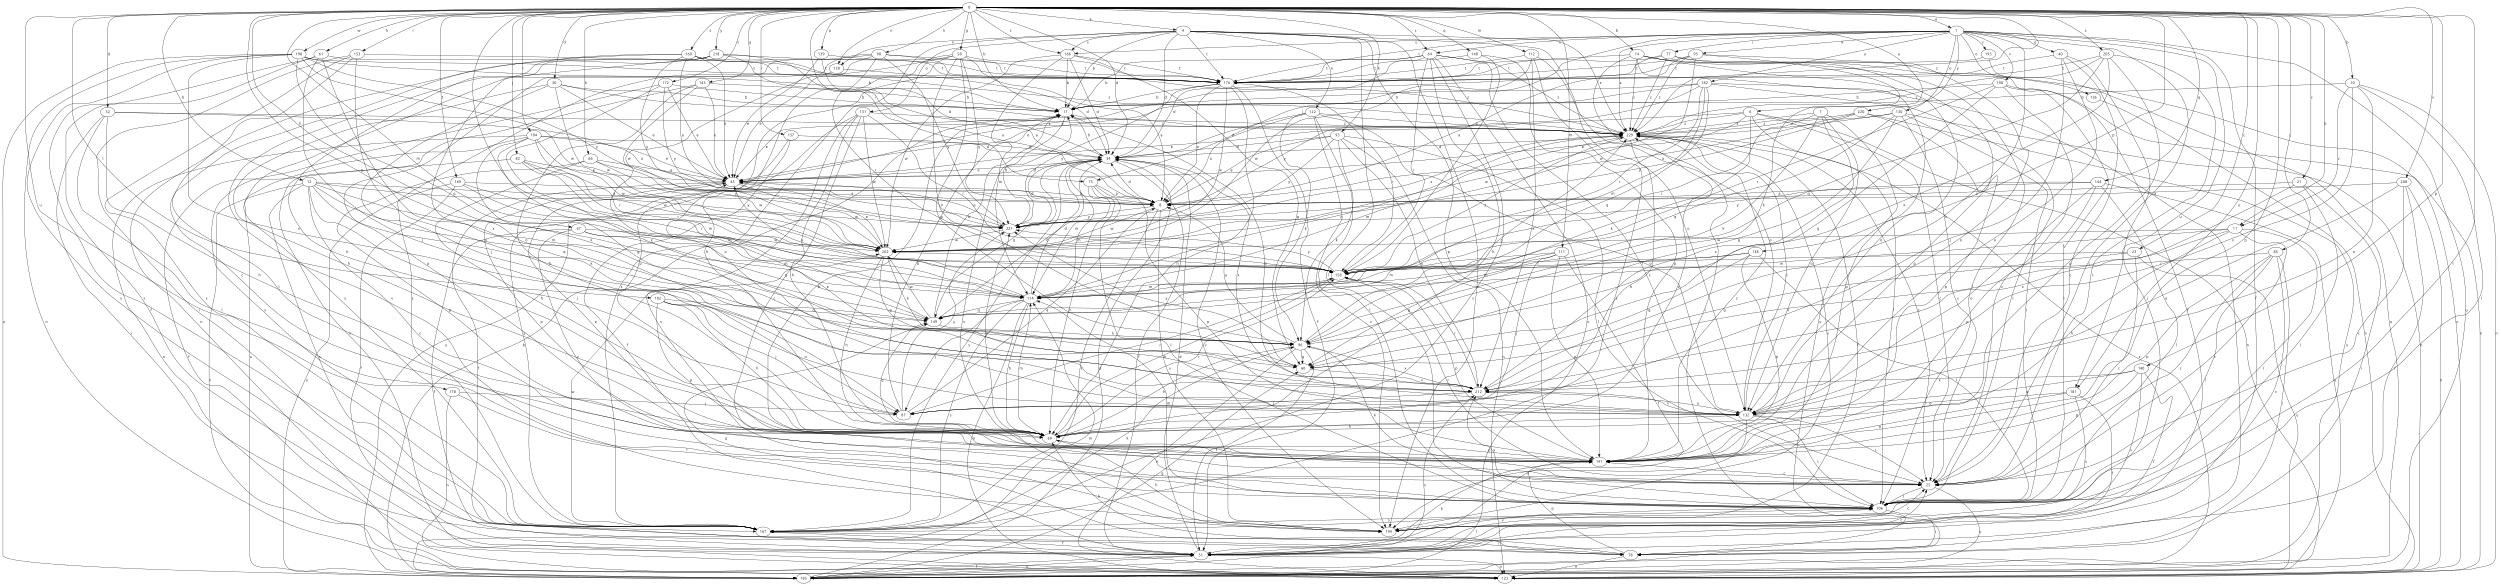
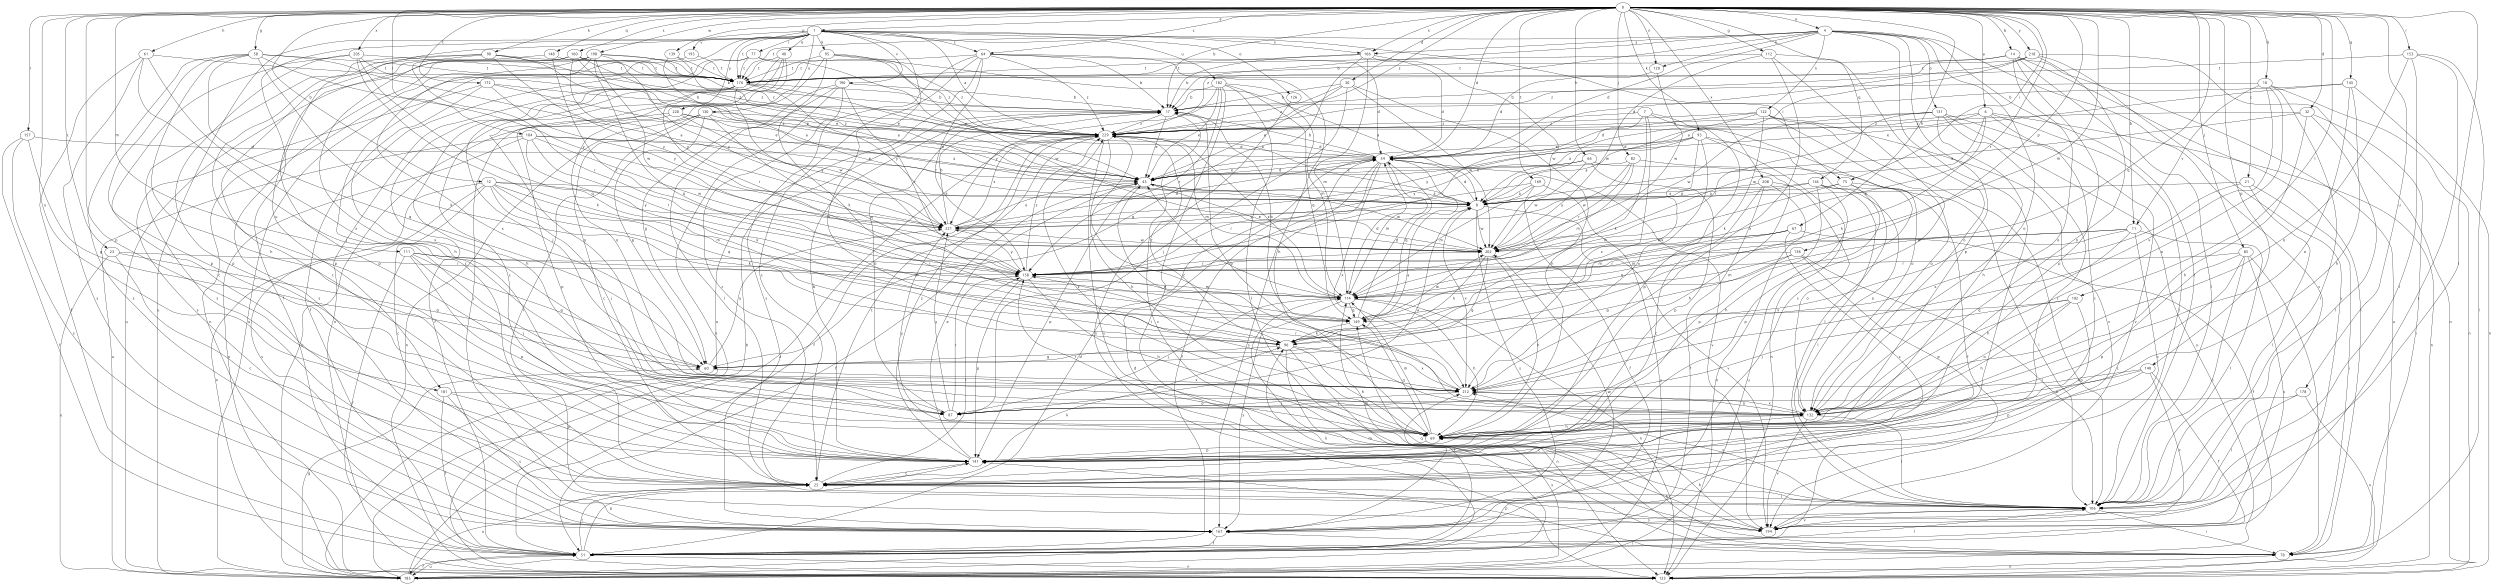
edge "0" -> "112": label "m" -> "g"
edge "8" -> "212": added, label "x"
edge "104" -> "60": now "157" -> "60"
